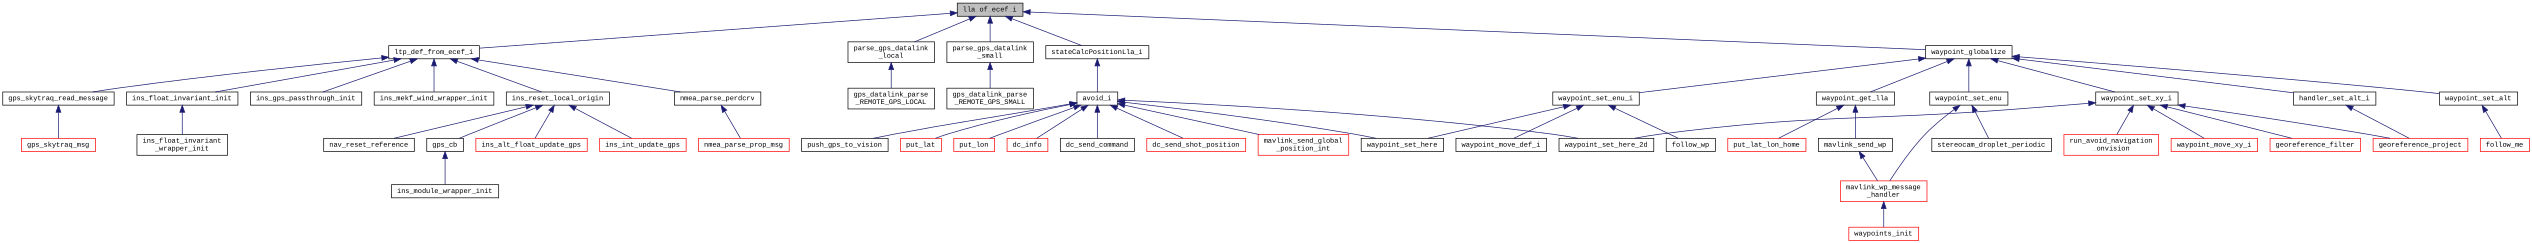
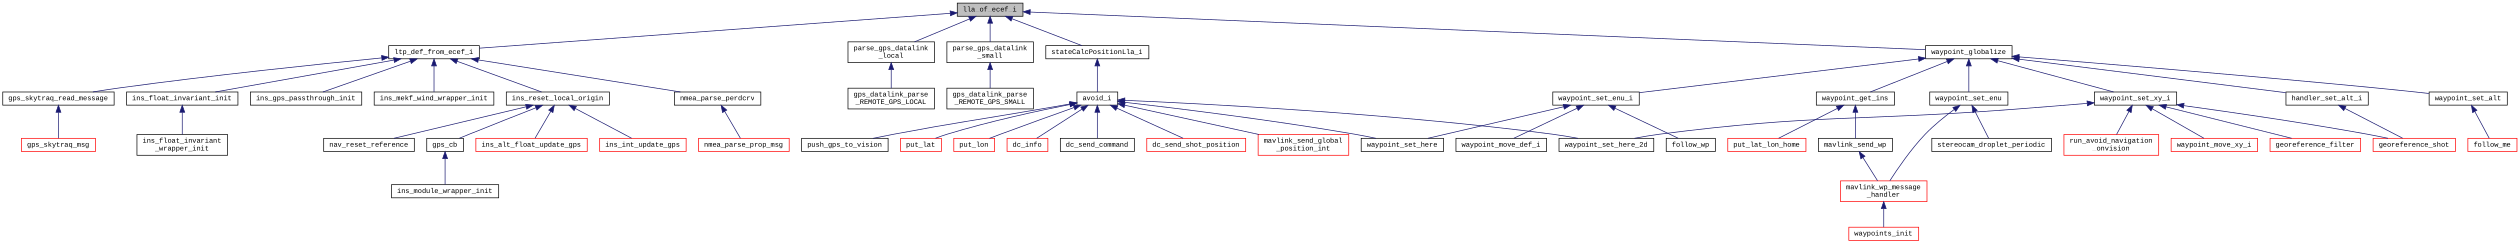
node "waypoint_get_lla": label "waypoint_get_lla" -> "waypoint_get_ins"
node "georeference_project": label "georeference_project" -> "georeference_shot"
